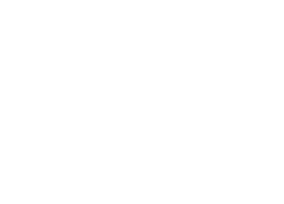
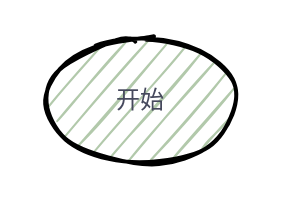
node "开始": added
